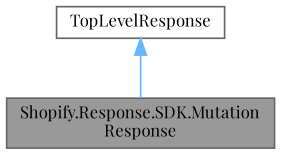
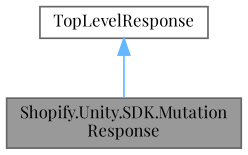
node "Shopify.Response.SDK.Mutation Response": label "Shopify.Response.SDK.Mutation Response" -> "Shopify.Unity.SDK.Mutation Response"
